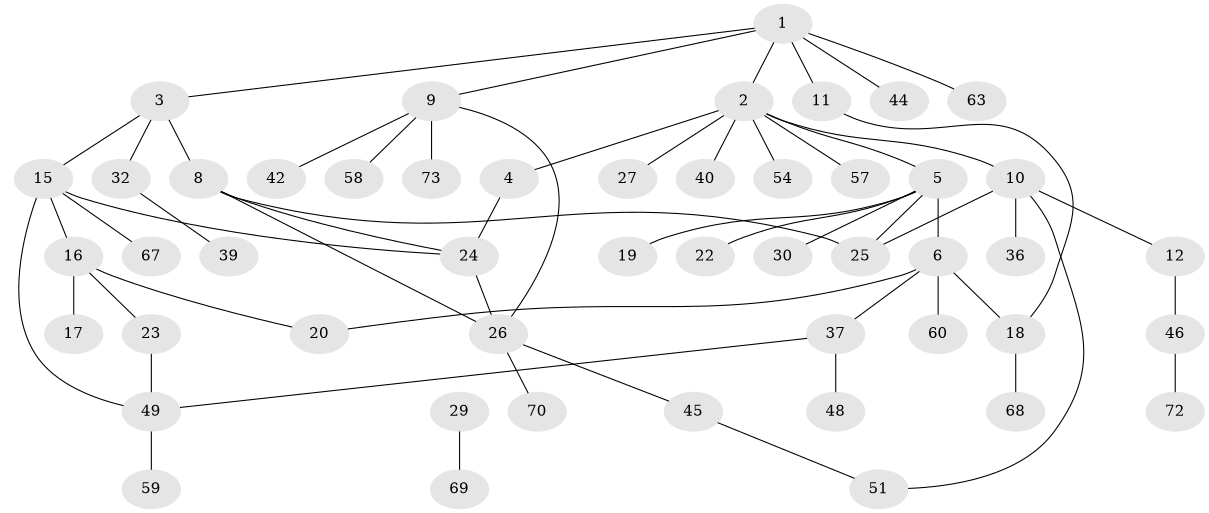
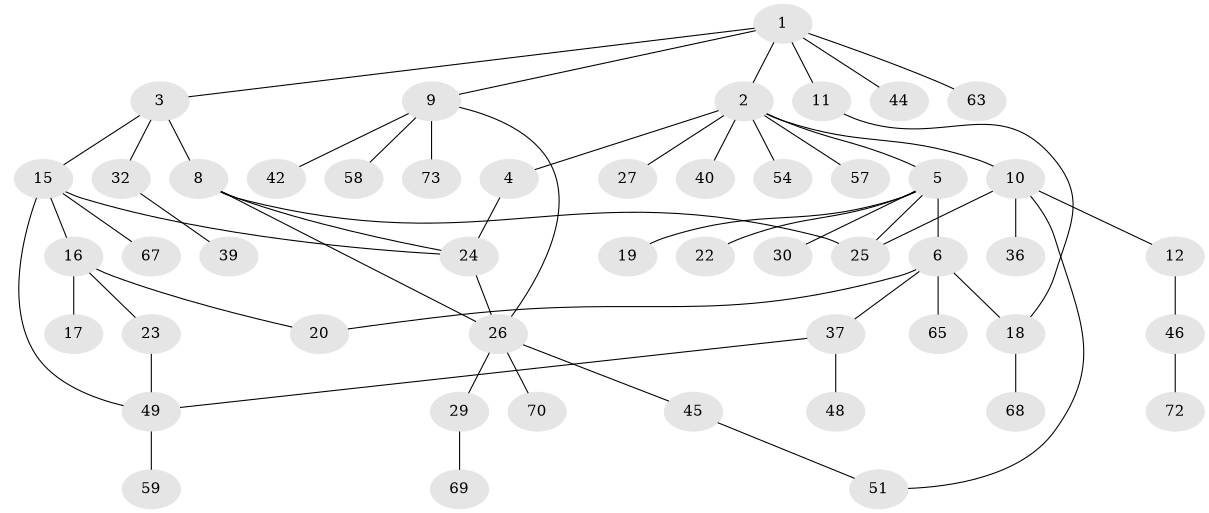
node "60": label "60" -> "65"
edge "26" -- "29": added
